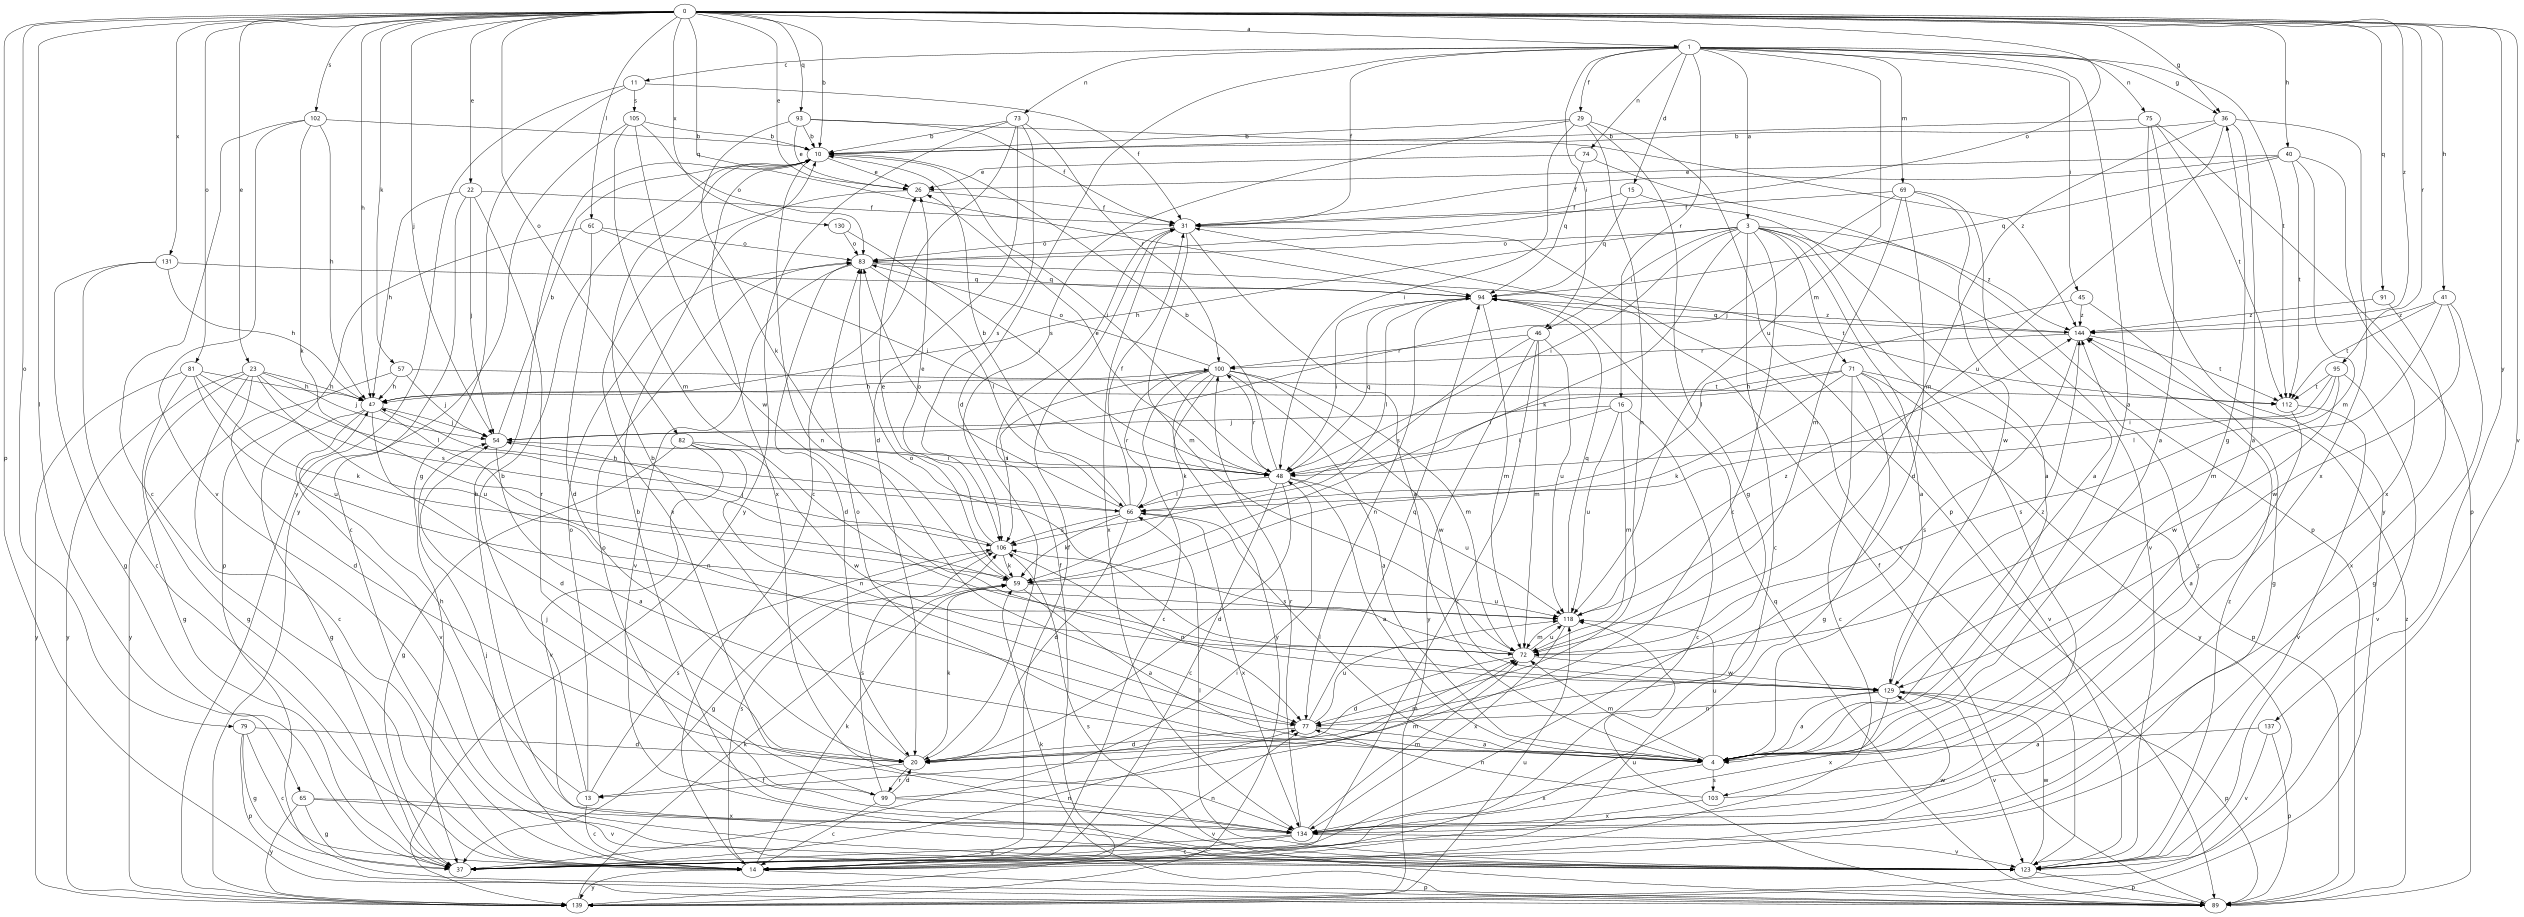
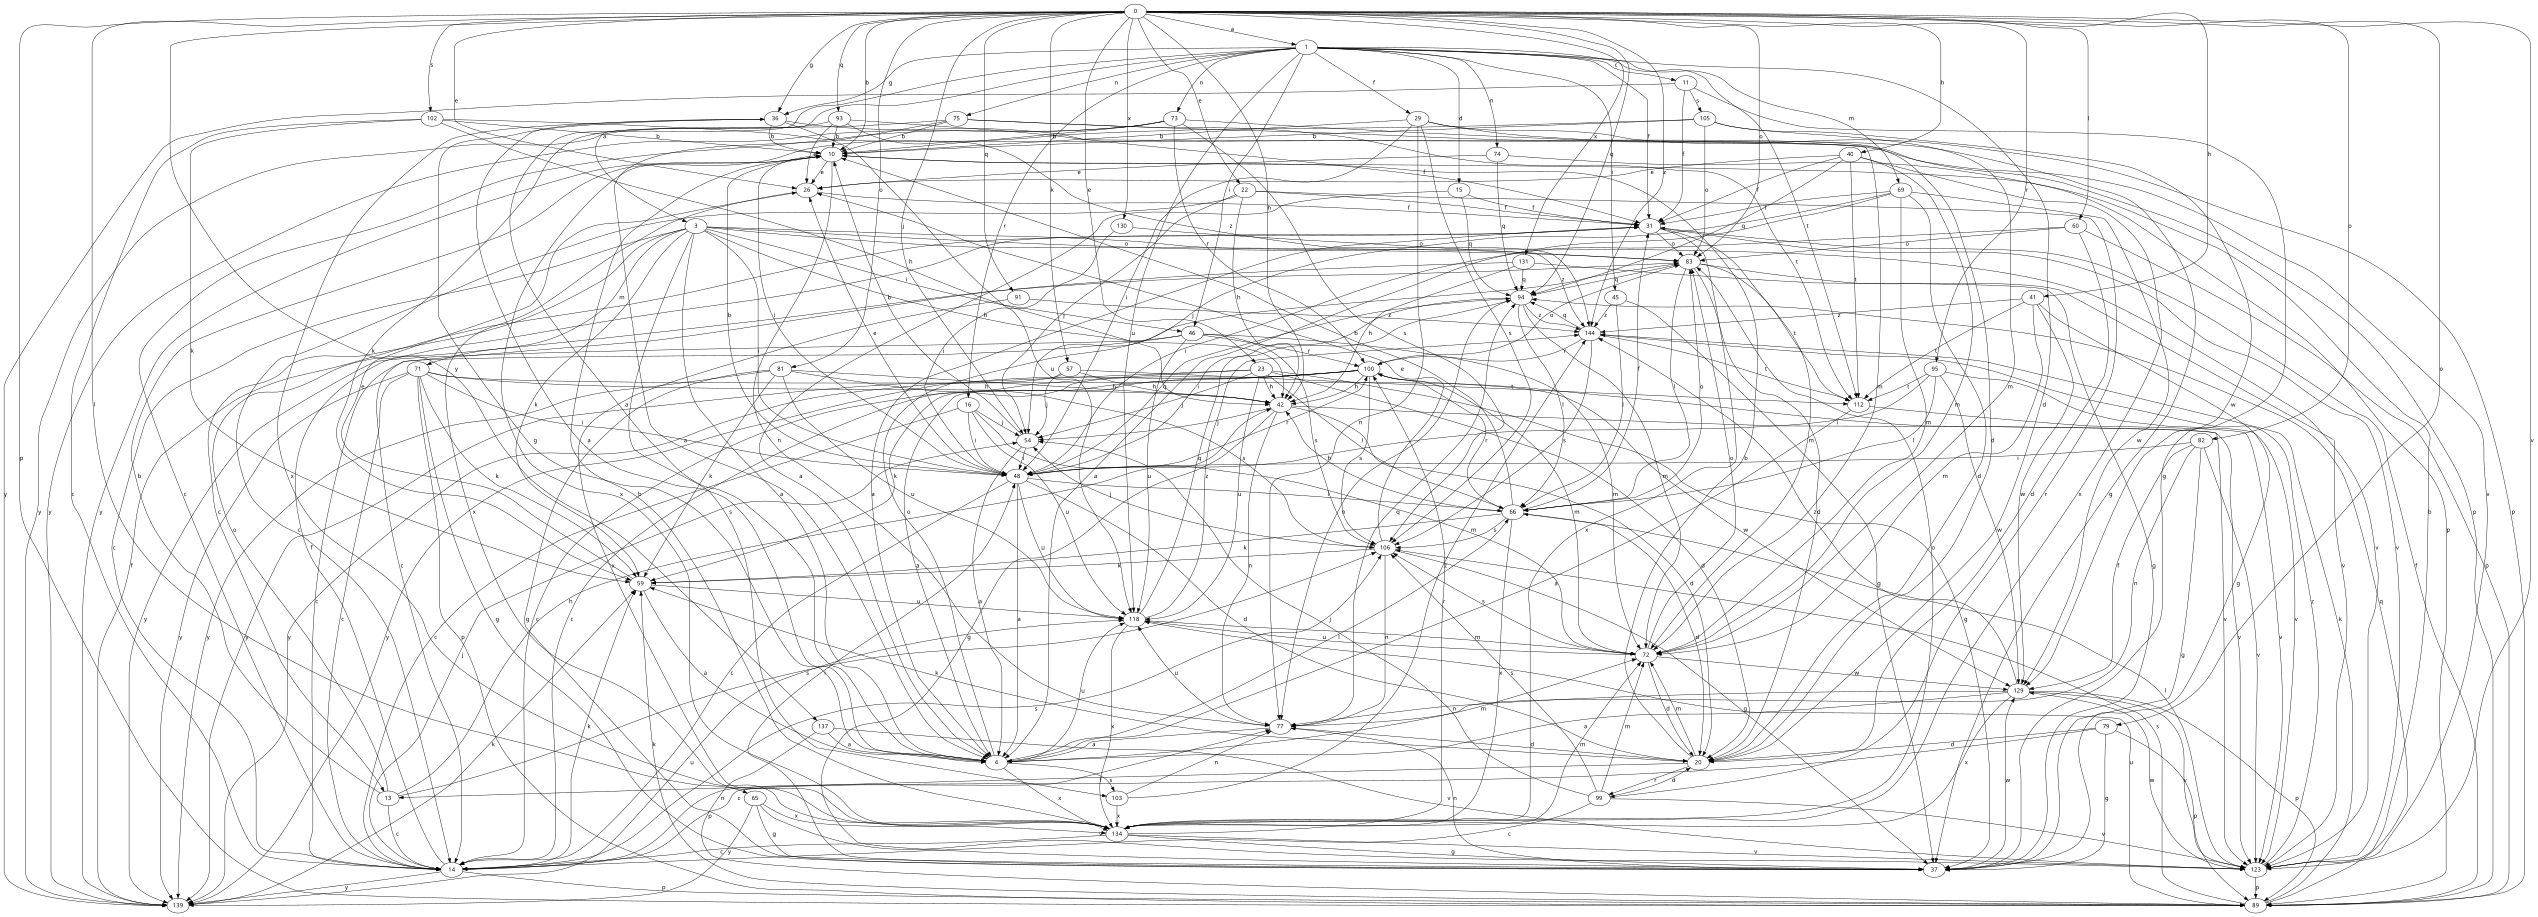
edge "82" -> "129": label "w" -> "f"
edge "89" -> "144": label "z" -> "k"
edge "144" -> "77": now "144" -> "106"
